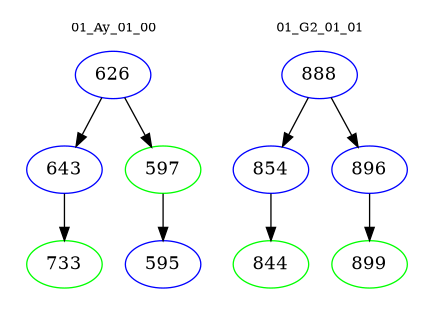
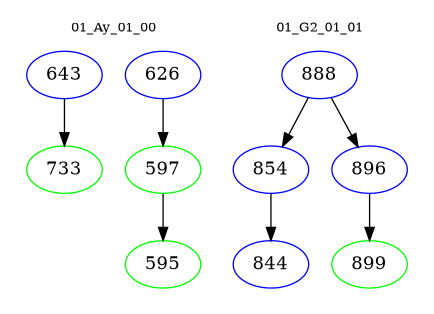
edge "626" -> "643": removed
node "595": color blue -> green
node "844": color green -> blue
